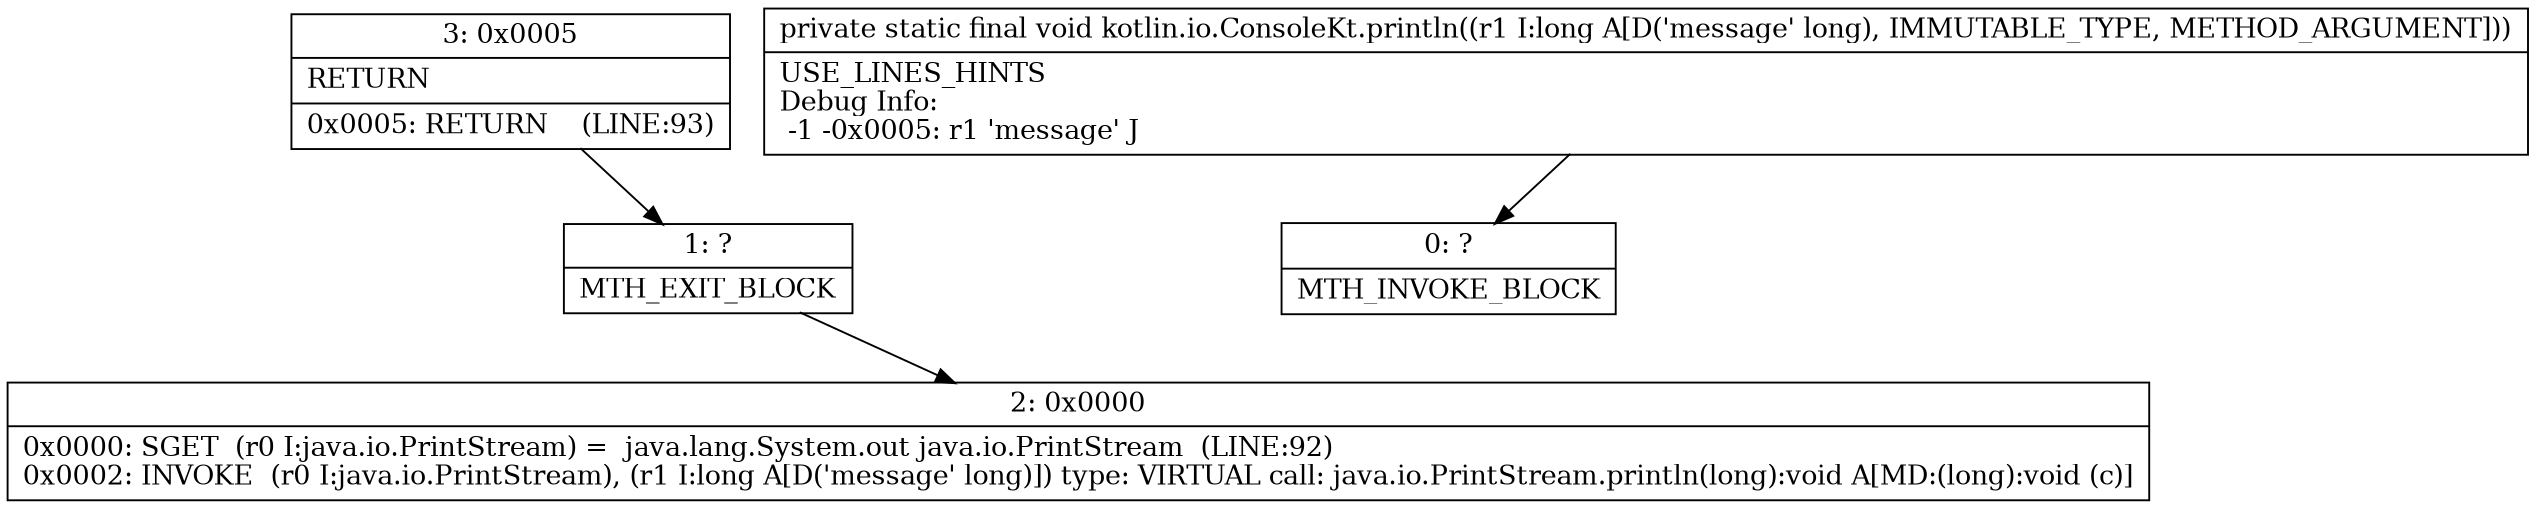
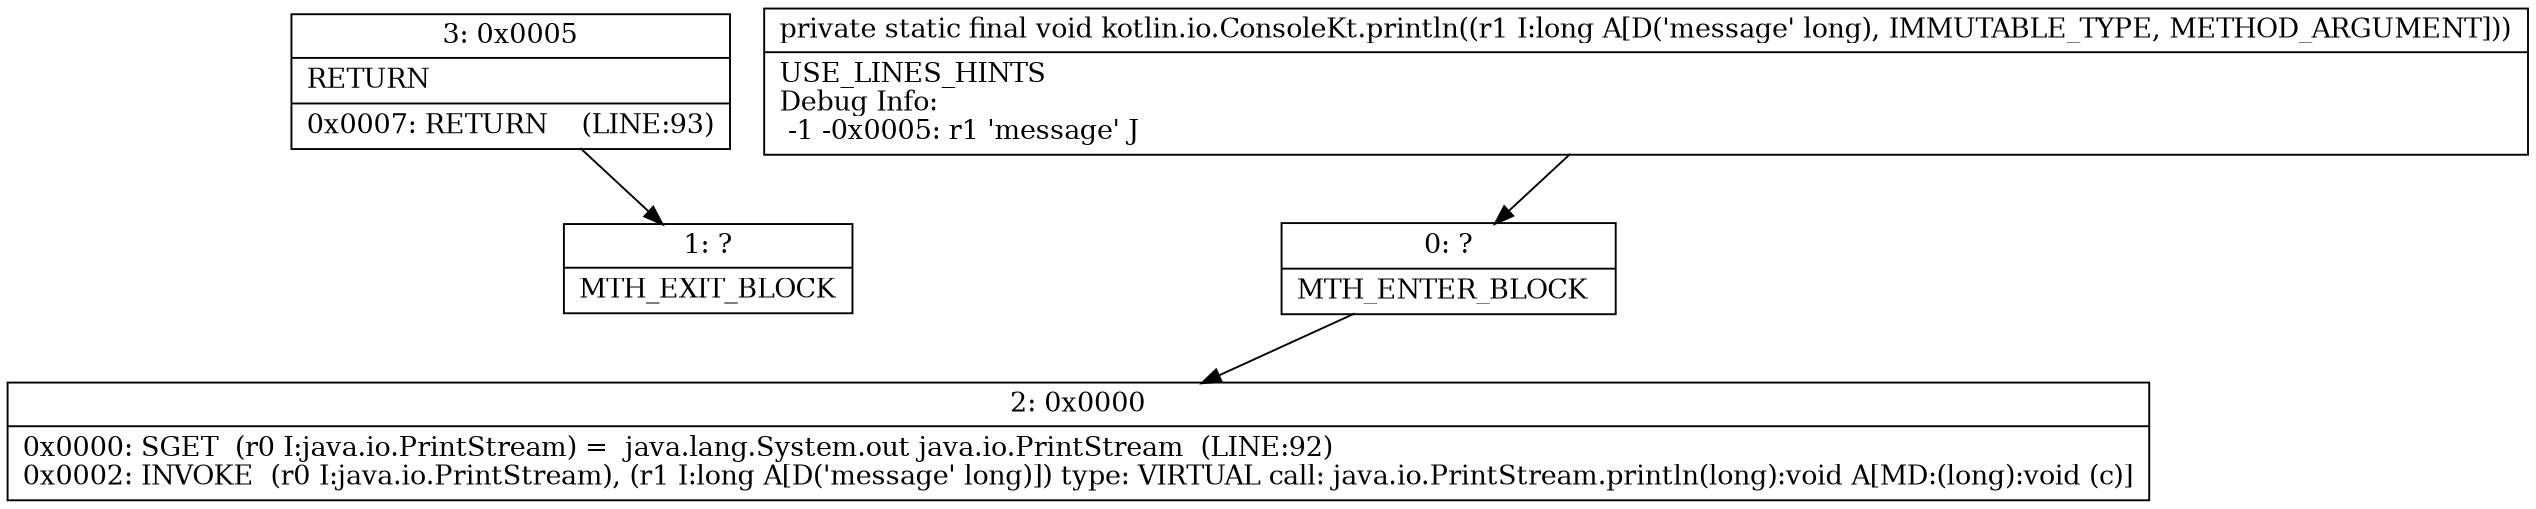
node "3: 0x0005": text "0x0005: RETURN    (LINE:93)" -> "0x0007: RETURN    (LINE:93)"
node "0: ?": text "MTH_INVOKE_BLOCK" -> "MTH_ENTER_BLOCK"
edge "1: ?" -> "2: 0x0000": now "0: ?" -> "2: 0x0000"
